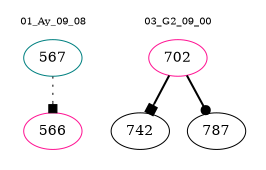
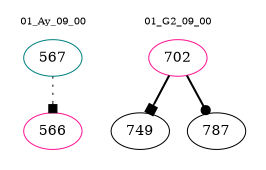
cluster "01_Ay_09_08": label "01_Ay_09_08" -> "01_Ay_09_00"
cluster "03_G2_09_00": label "03_G2_09_00" -> "01_G2_09_00"
node "742": label "742" -> "749"
